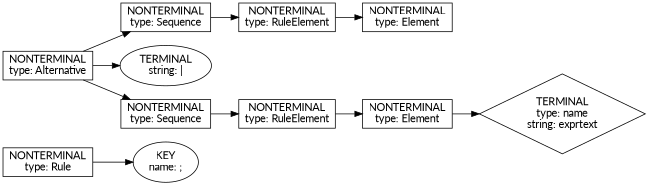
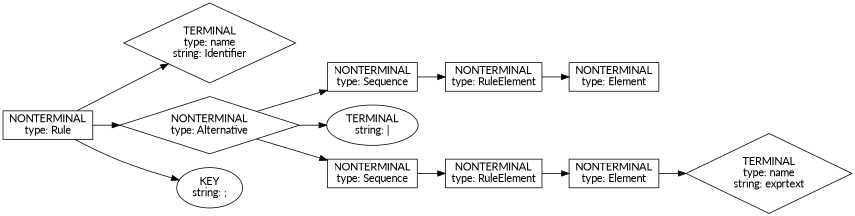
node "TERMINAL type: name string: Identifier": added
node "NONTERMINAL type: Alternative": shape box -> diamond
edge "NONTERMINAL type: Rule" -> "NONTERMINAL type: Alternative": added
node "KEY name: ;": label "KEY name: ;" -> "KEY string: ;"
